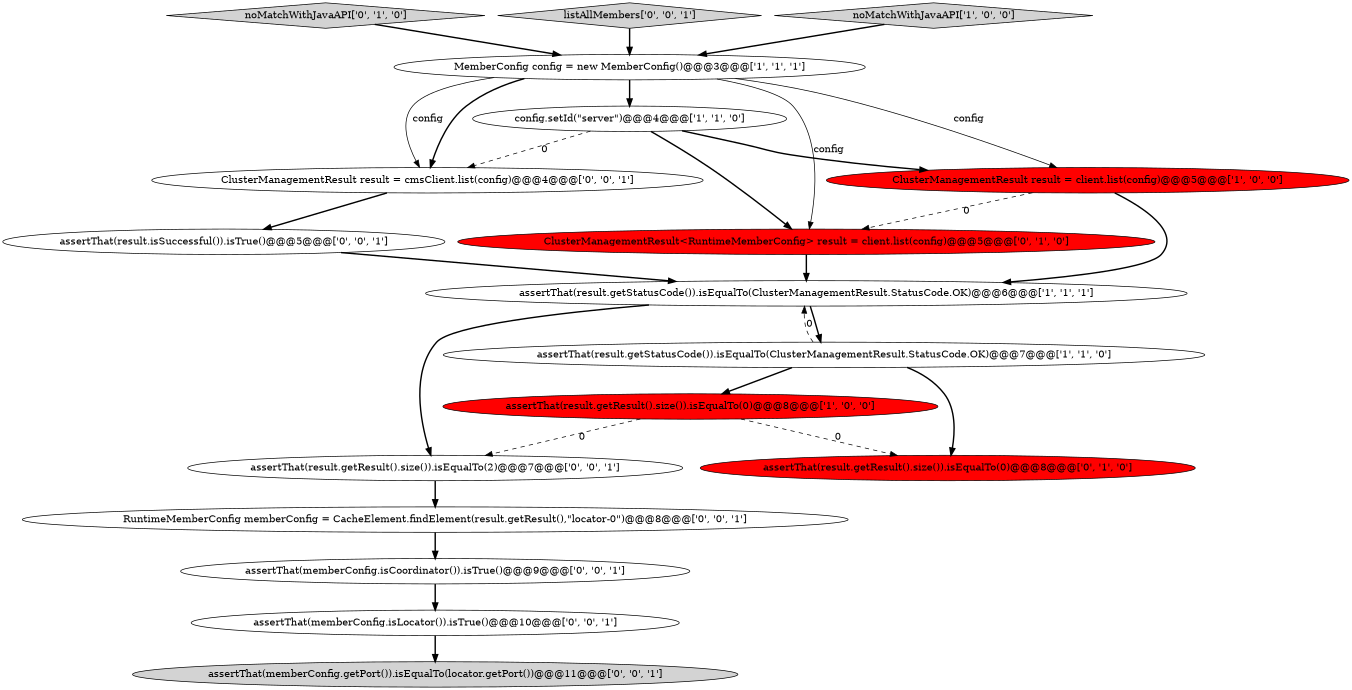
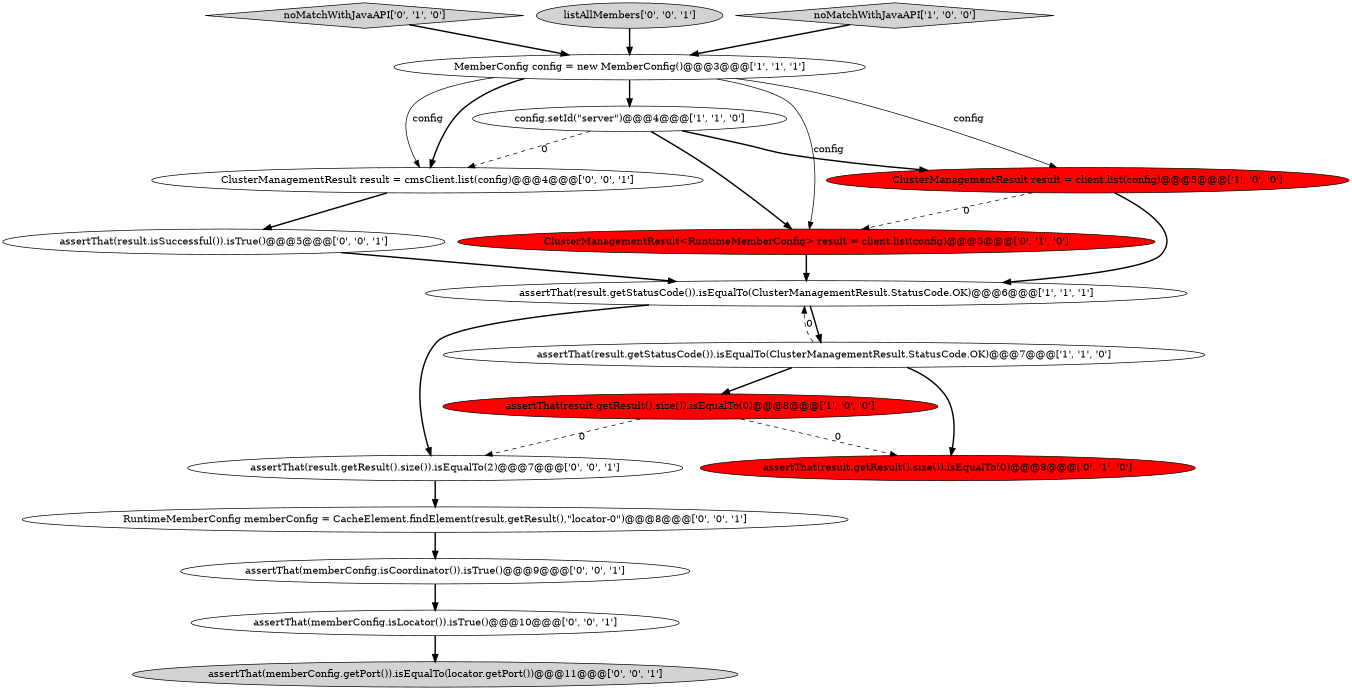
node "listAllMembers['0', '0', '1']": shape diamond -> ellipse
